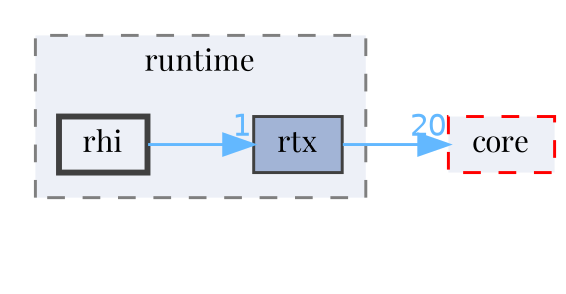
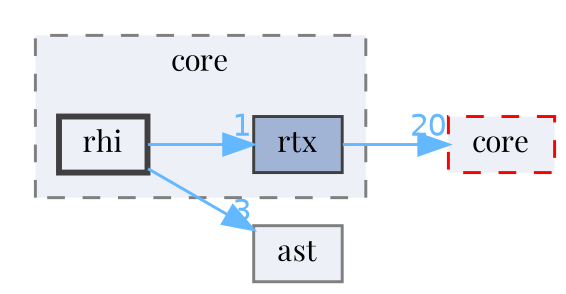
cluster "runtime": label "runtime" -> "core"
node "ast": added
